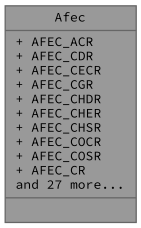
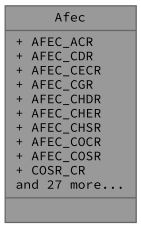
node "Afec": text "+ AFEC_CR" -> "+ COSR_CR"
